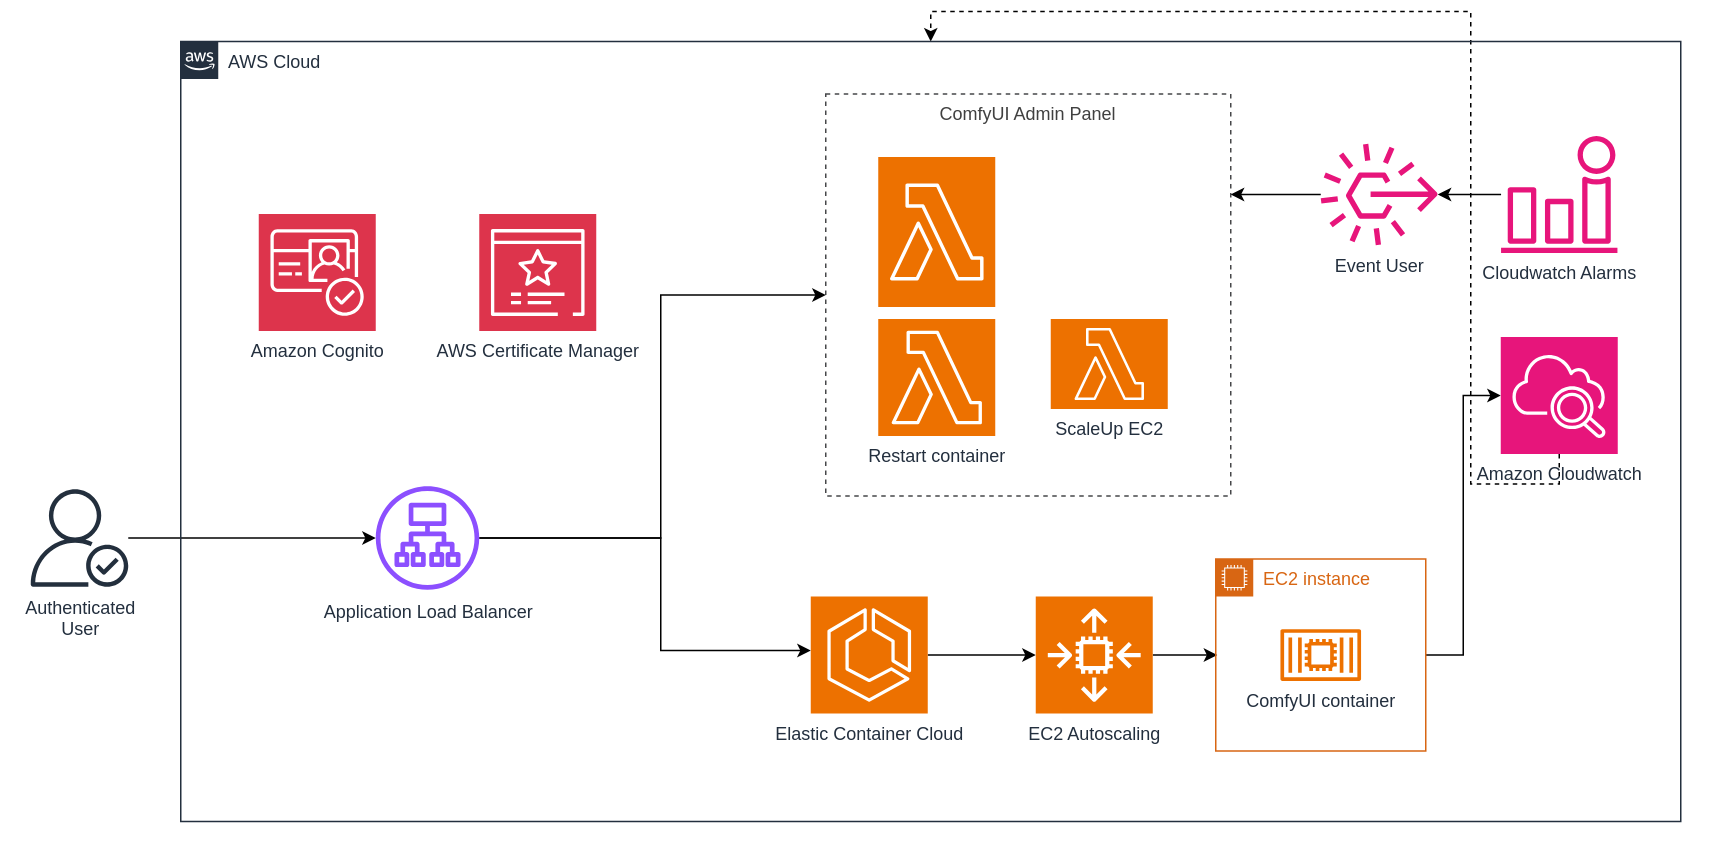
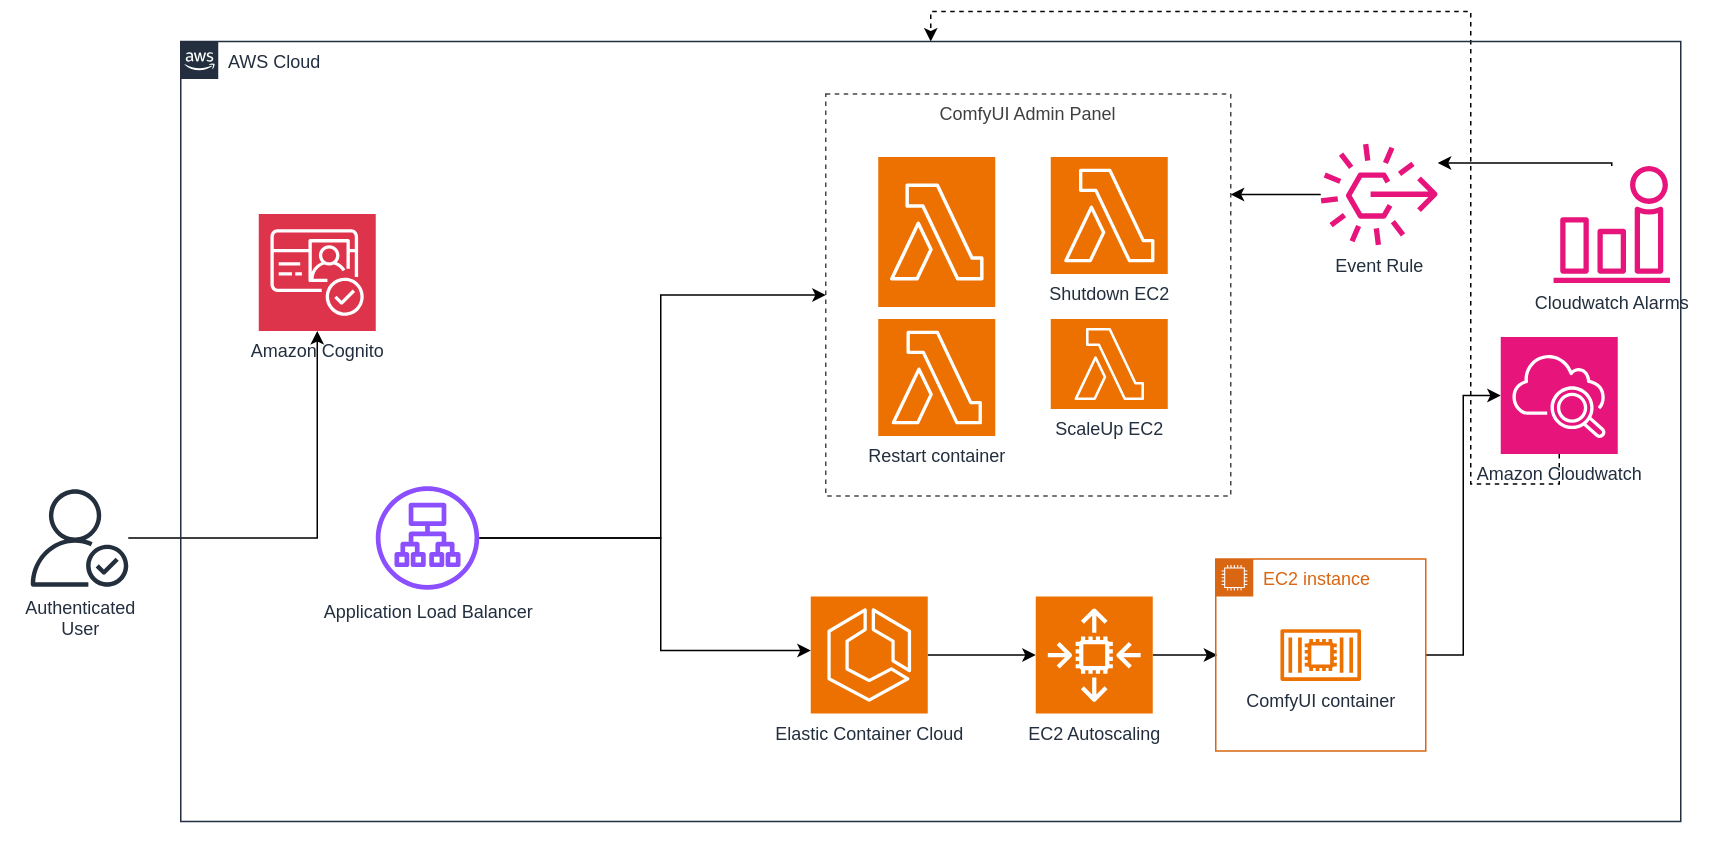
node "Cloudwatch Alarms": moved (1559, 194) -> (1612, 224)
node "Shutdown EC2": added
node "Event User": label "Event User" -> "Event Rule"
node "AWS Certificate Manager": removed
edge "Authenticated User" -> "Application Load Balancer": now "Authenticated User" -> "Amazon Cognito"
